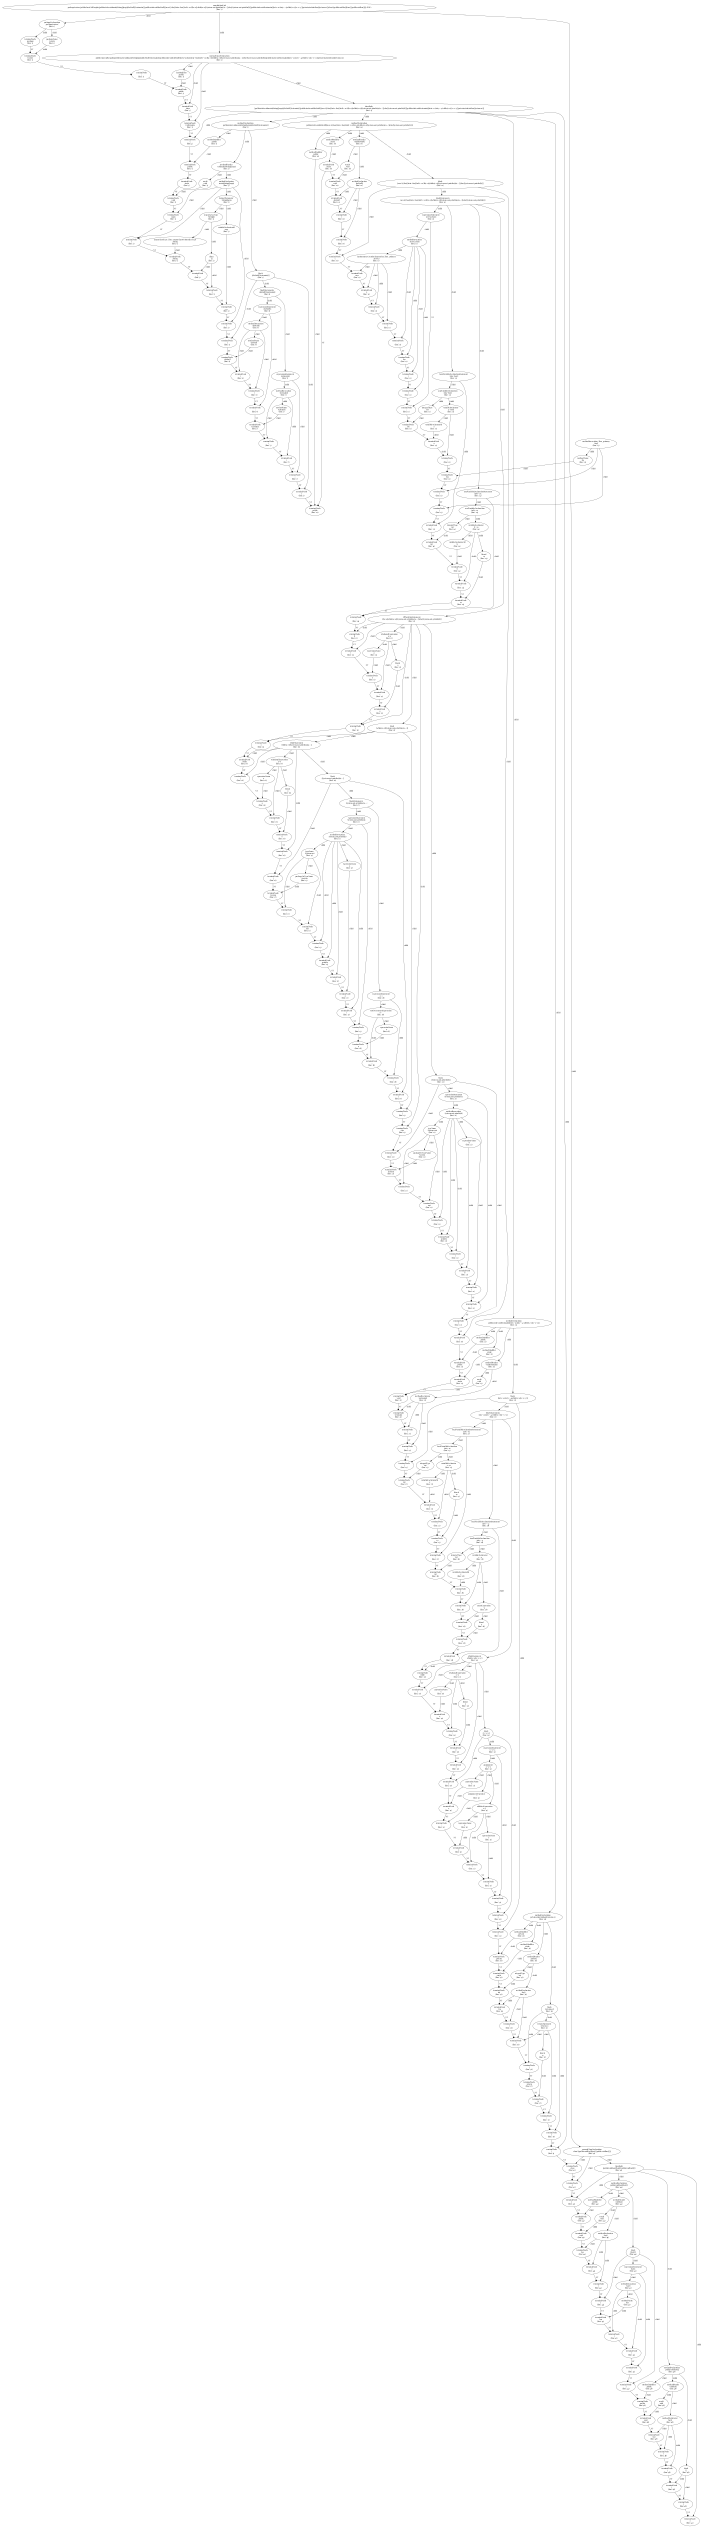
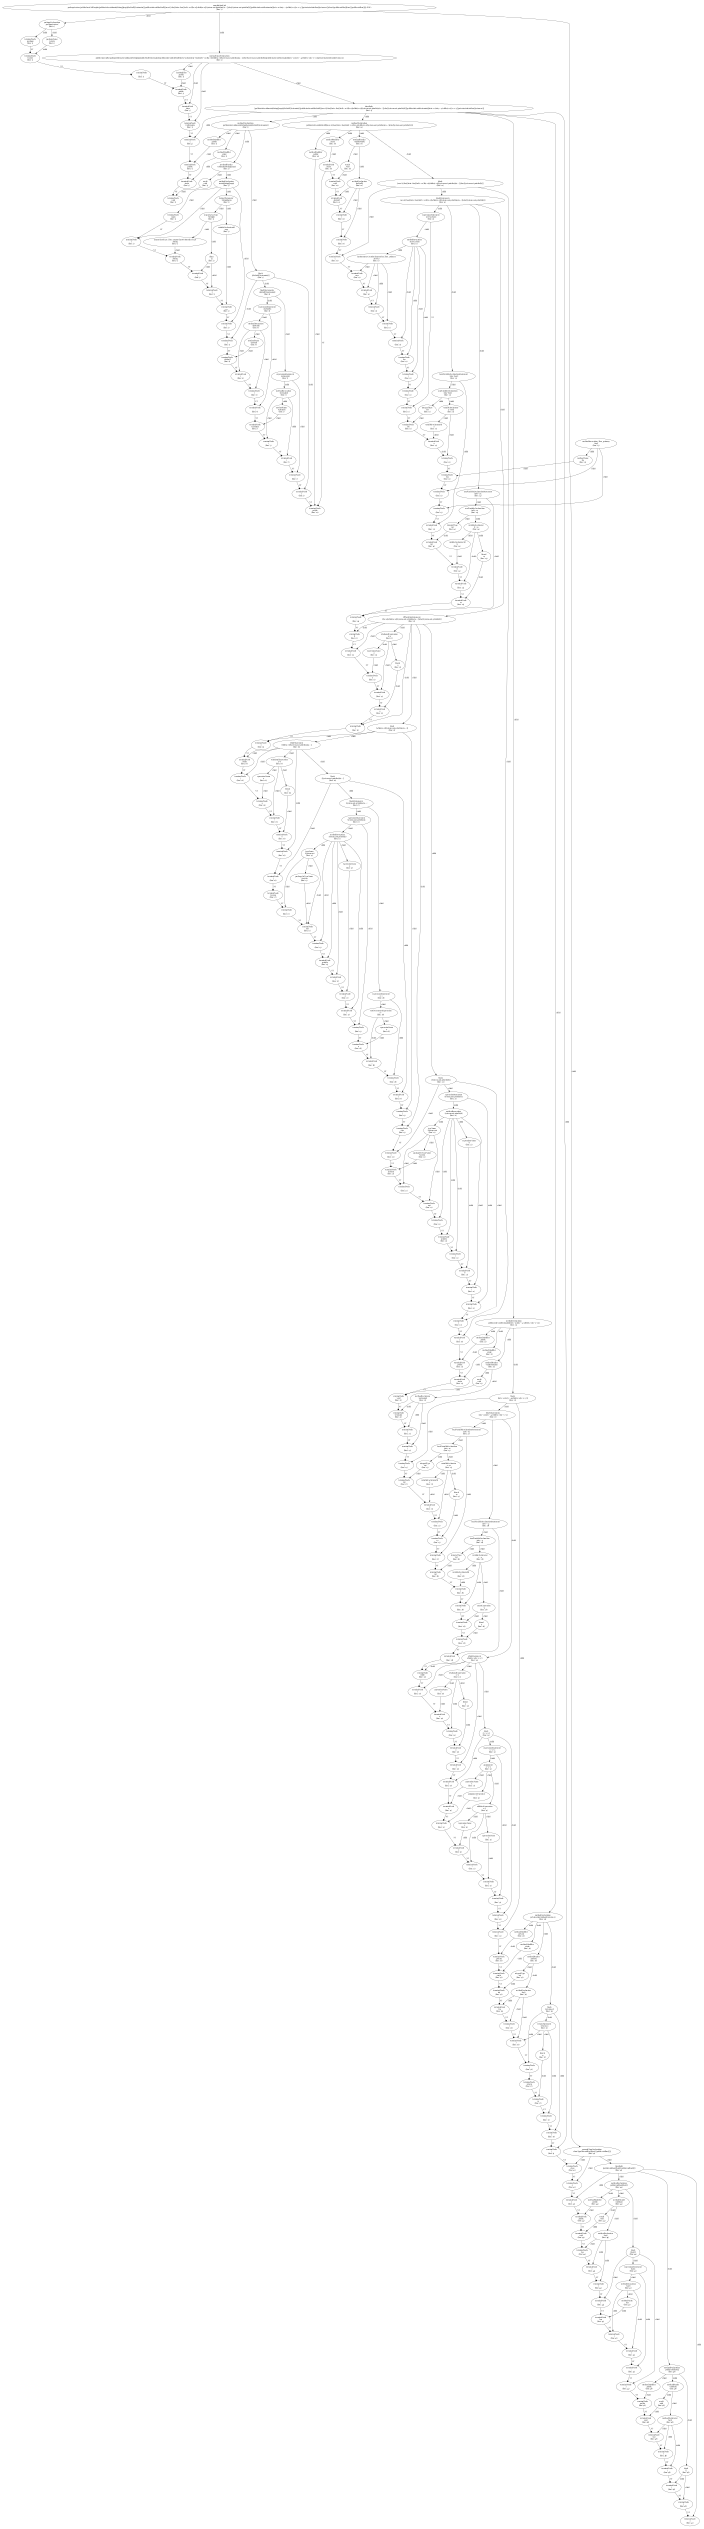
node "methodModifier static (line: 5)": added
edge "terminalNode void (line: 5)" -> "terminalNode main (line: 5)": removed, label "NT"
edge "packageOrTypeName System (line: 17)" -> "terminalNode System (line: 17)": now "packageOrTypeName System (line: 17)" -> "terminalNode out (line: 17)"
